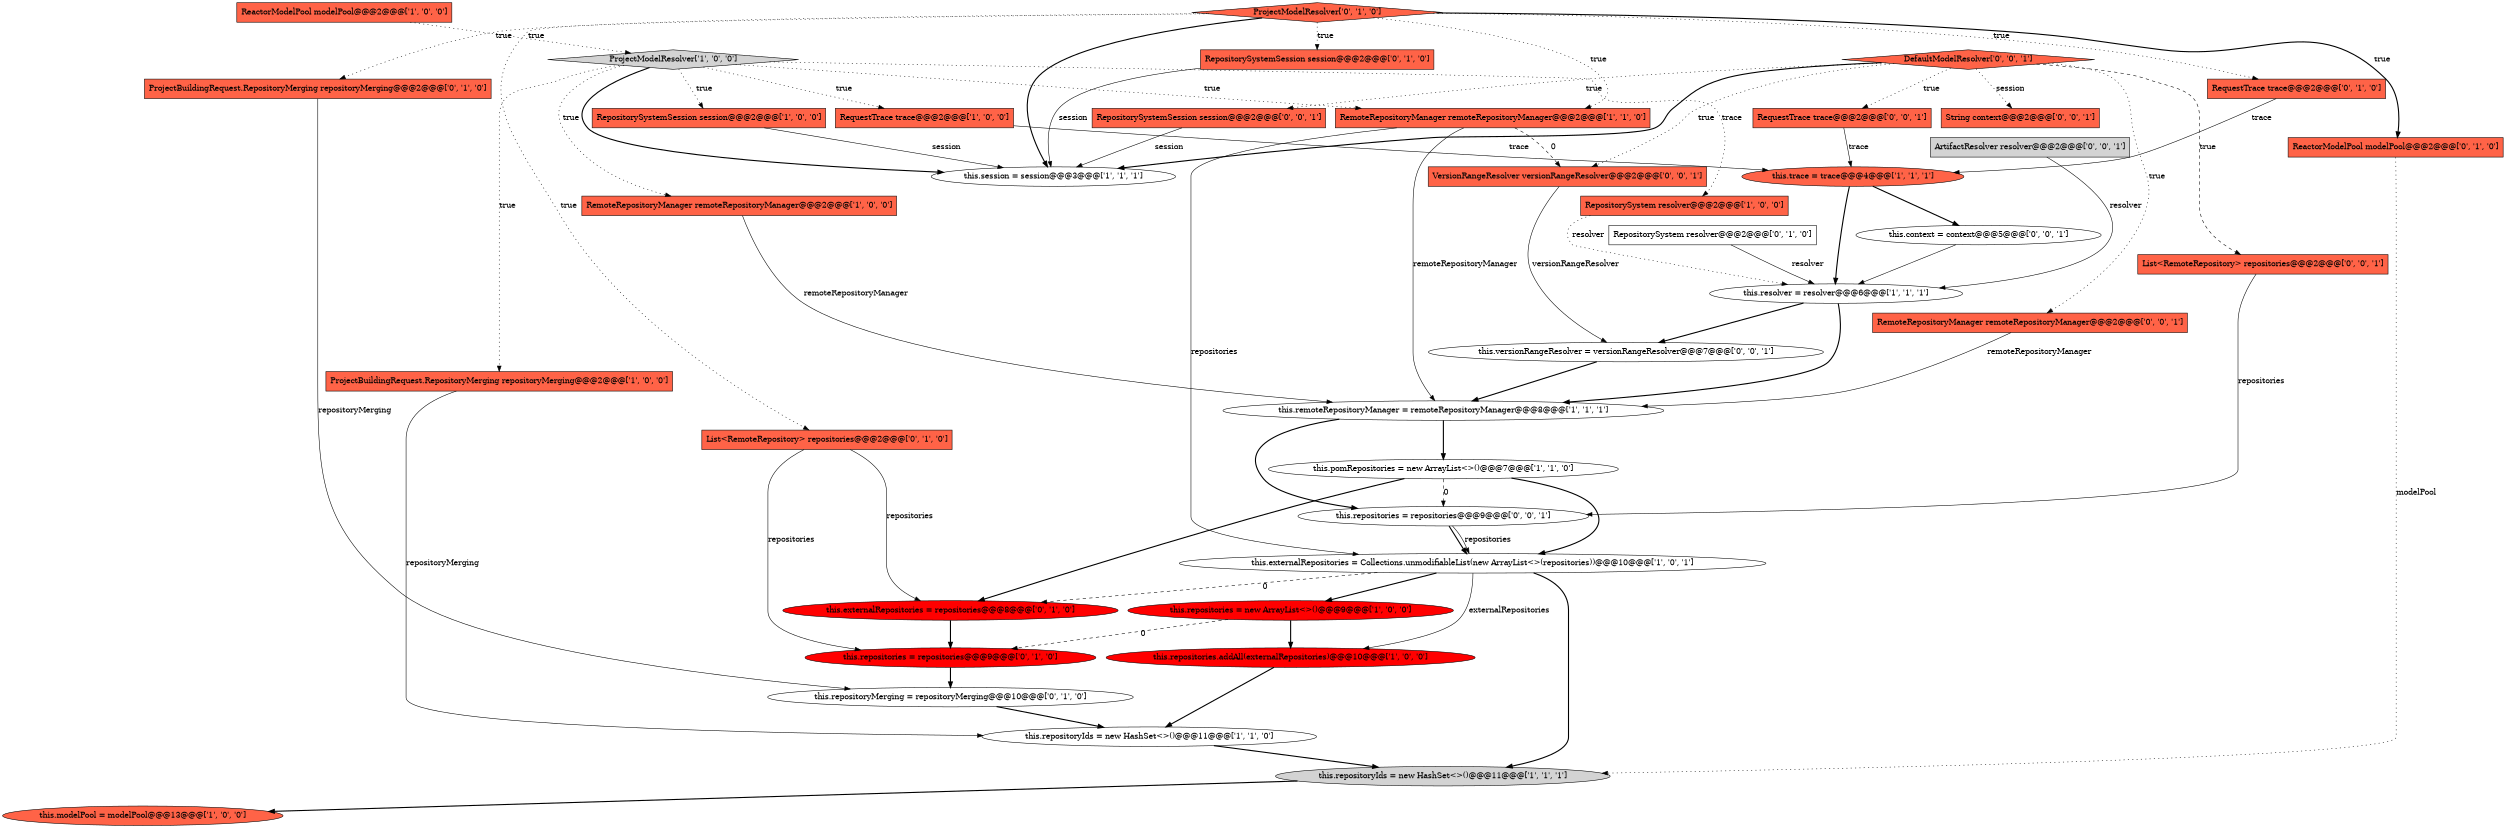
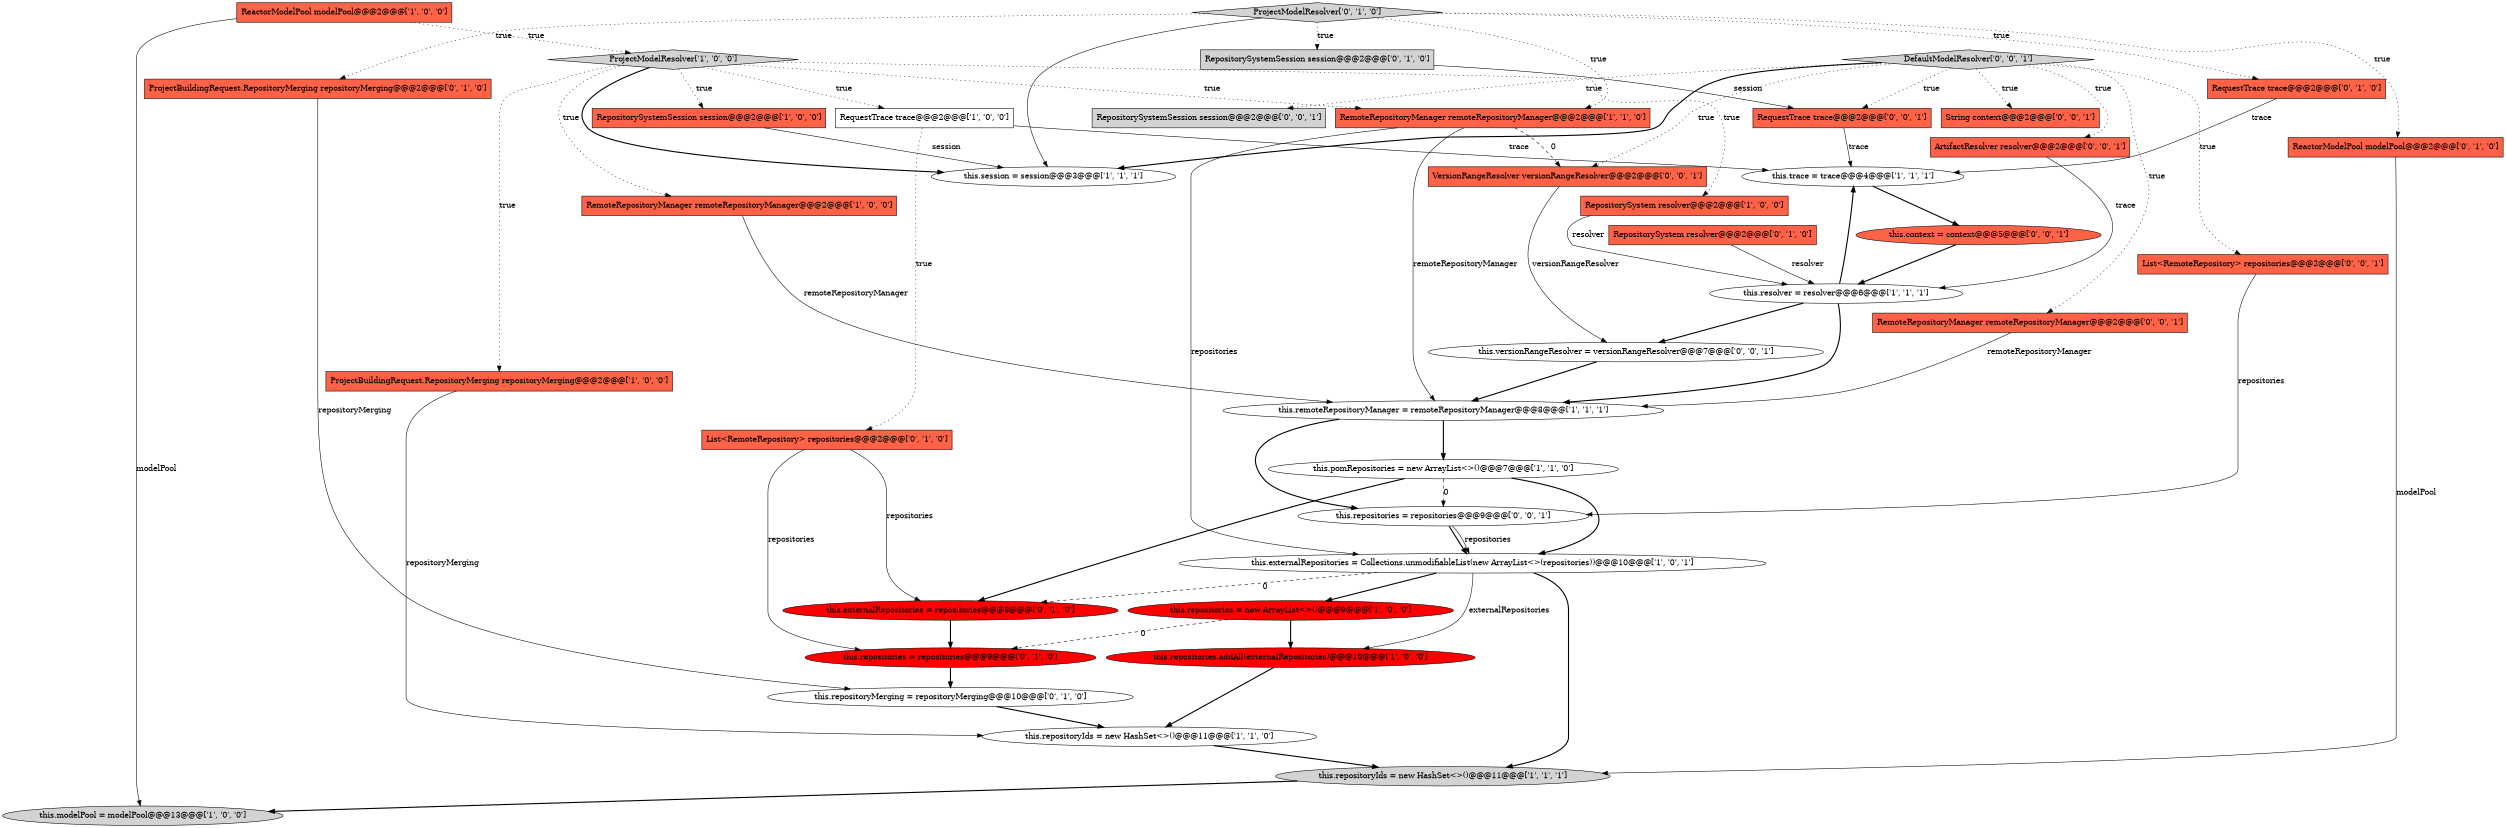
node "ProjectModelResolver['0', '1', '0']": fillcolor tomato -> lightgray
edge "ProjectModelResolver['0', '1', '0']" -> "ReactorModelPool modelPool@@@2@@@['0', '1', '0']": style bold -> dotted
edge "ProjectModelResolver['0', '1', '0']" -> "List<RemoteRepository> repositories@@@2@@@['0', '1', '0']": now "RequestTrace trace@@@2@@@['1', '0', '0']" -> "List<RemoteRepository> repositories@@@2@@@['0', '1', '0']"
edge "ProjectModelResolver['0', '1', '0']" -> "this.session = session@@@3@@@['1', '1', '1']": style bold -> solid
node "RepositorySystemSession session@@@2@@@['0', '1', '0']": fillcolor tomato -> lightgray
node "DefaultModelResolver['0', '0', '1']": fillcolor tomato -> lightgray
edge "RepositorySystemSession session@@@2@@@['0', '1', '0']" -> "this.session = session@@@3@@@['1', '1', '1']": now "RepositorySystemSession session@@@2@@@['0', '1', '0']" -> "RequestTrace trace@@@2@@@['0', '0', '1']"
edge "DefaultModelResolver['0', '0', '1']" -> "String context@@@2@@@['0', '0', '1']": label "session" -> "true"
edge "DefaultModelResolver['0', '0', '1']" -> "ArtifactResolver resolver@@@2@@@['0', '0', '1']": added, label "true"
edge "DefaultModelResolver['0', '0', '1']" -> "List<RemoteRepository> repositories@@@2@@@['0', '0', '1']": style dashed -> dotted
node "RequestTrace trace@@@2@@@['1', '0', '0']": fillcolor tomato -> white
node "RepositorySystemSession session@@@2@@@['0', '0', '1']": fillcolor tomato -> lightgray
edge "ProjectModelResolver['1', '0', '0']" -> "RepositorySystem resolver@@@2@@@['1', '0', '0']": label "trace" -> "true"
edge "RepositorySystemSession session@@@2@@@['0', '0', '1']" -> "this.session = session@@@3@@@['1', '1', '1']": removed, label "session"
node "ArtifactResolver resolver@@@2@@@['0', '0', '1']": fillcolor lightgray -> tomato
node "this.trace = trace@@@4@@@['1', '1', '1']": fillcolor tomato -> white
edge "ArtifactResolver resolver@@@2@@@['0', '0', '1']" -> "this.resolver = resolver@@@6@@@['1', '1', '1']": label "resolver" -> "trace"
edge "this.trace = trace@@@4@@@['1', '1', '1']" -> "this.resolver = resolver@@@6@@@['1', '1', '1']": reversed
node "RepositorySystem resolver@@@2@@@['0', '1', '0']": fillcolor white -> tomato
node "this.context = context@@@5@@@['0', '0', '1']": fillcolor white -> tomato
edge "RepositorySystem resolver@@@2@@@['1', '0', '0']" -> "this.resolver = resolver@@@6@@@['1', '1', '1']": style dotted -> solid
edge "this.context = context@@@5@@@['0', '0', '1']" -> "this.resolver = resolver@@@6@@@['1', '1', '1']": style solid -> bold
edge "ReactorModelPool modelPool@@@2@@@['1', '0', '0']" -> "this.modelPool = modelPool@@@13@@@['1', '0', '0']": added, label "modelPool"
edge "ReactorModelPool modelPool@@@2@@@['0', '1', '0']" -> "this.repositoryIds = new HashSet<>()@@@11@@@['1', '1', '1']": style dotted -> solid
node "this.modelPool = modelPool@@@13@@@['1', '0', '0']": fillcolor tomato -> lightgray
